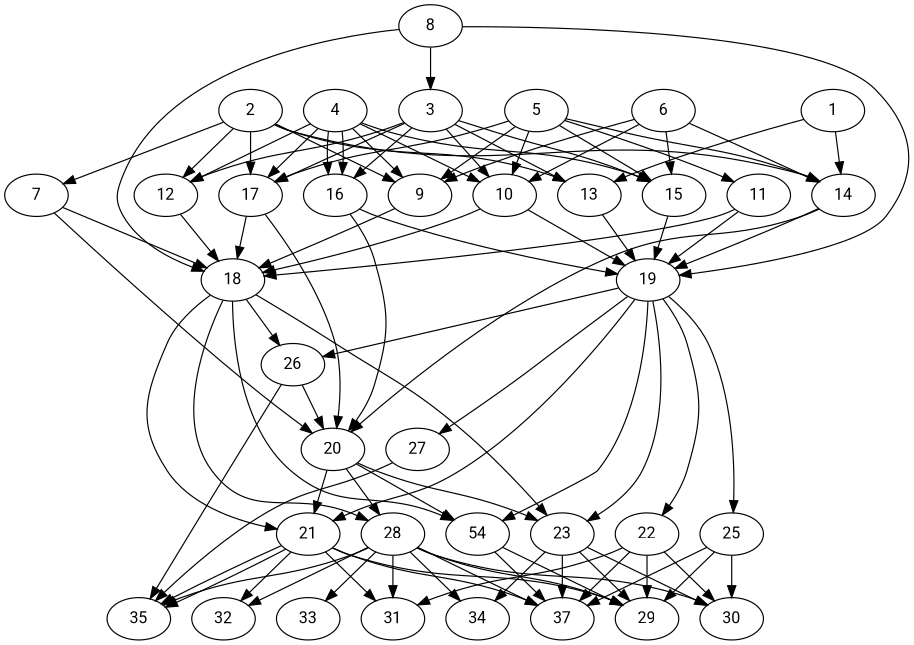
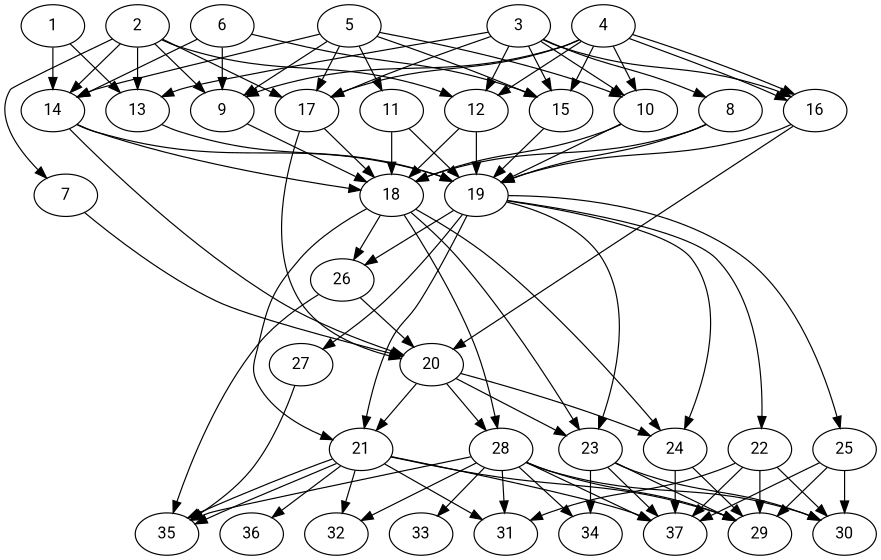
edge "8" -> "3": reversed
edge "6" -> "10": removed
edge "12" -> "19": added
edge "7" -> "18": now "14" -> "18"
node "36": added
node "54": label "54" -> "24"
